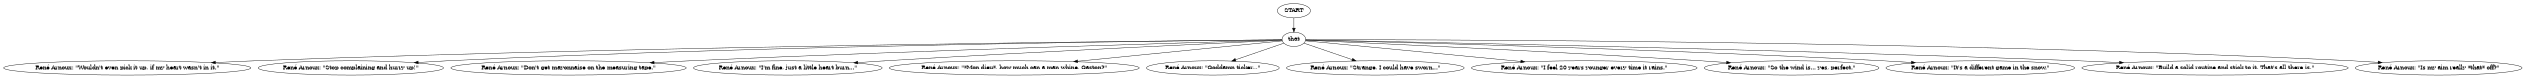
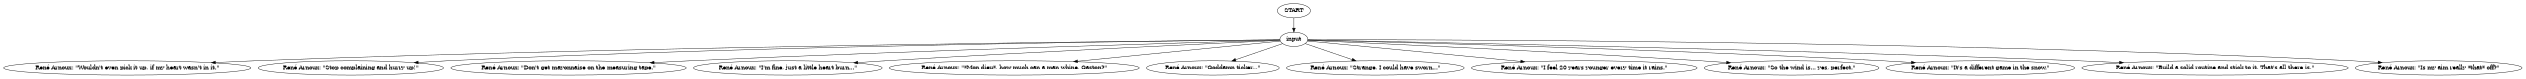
node "that": label "that" -> "input"
